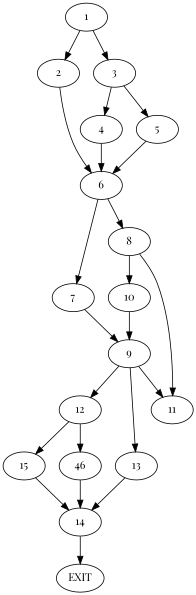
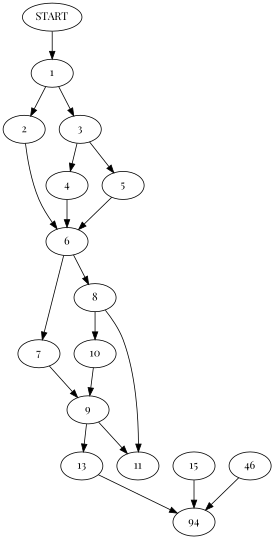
node "START": added
node "12": removed
node "14": label "14" -> "94"
node "EXIT": removed
